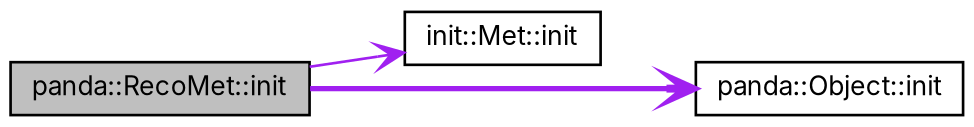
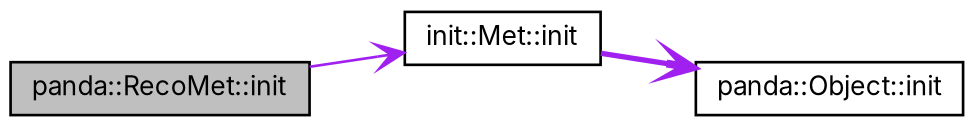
edge "panda::RecoMet::init" -> "panda::Object::init": now "init::Met::init" -> "panda::Object::init"
